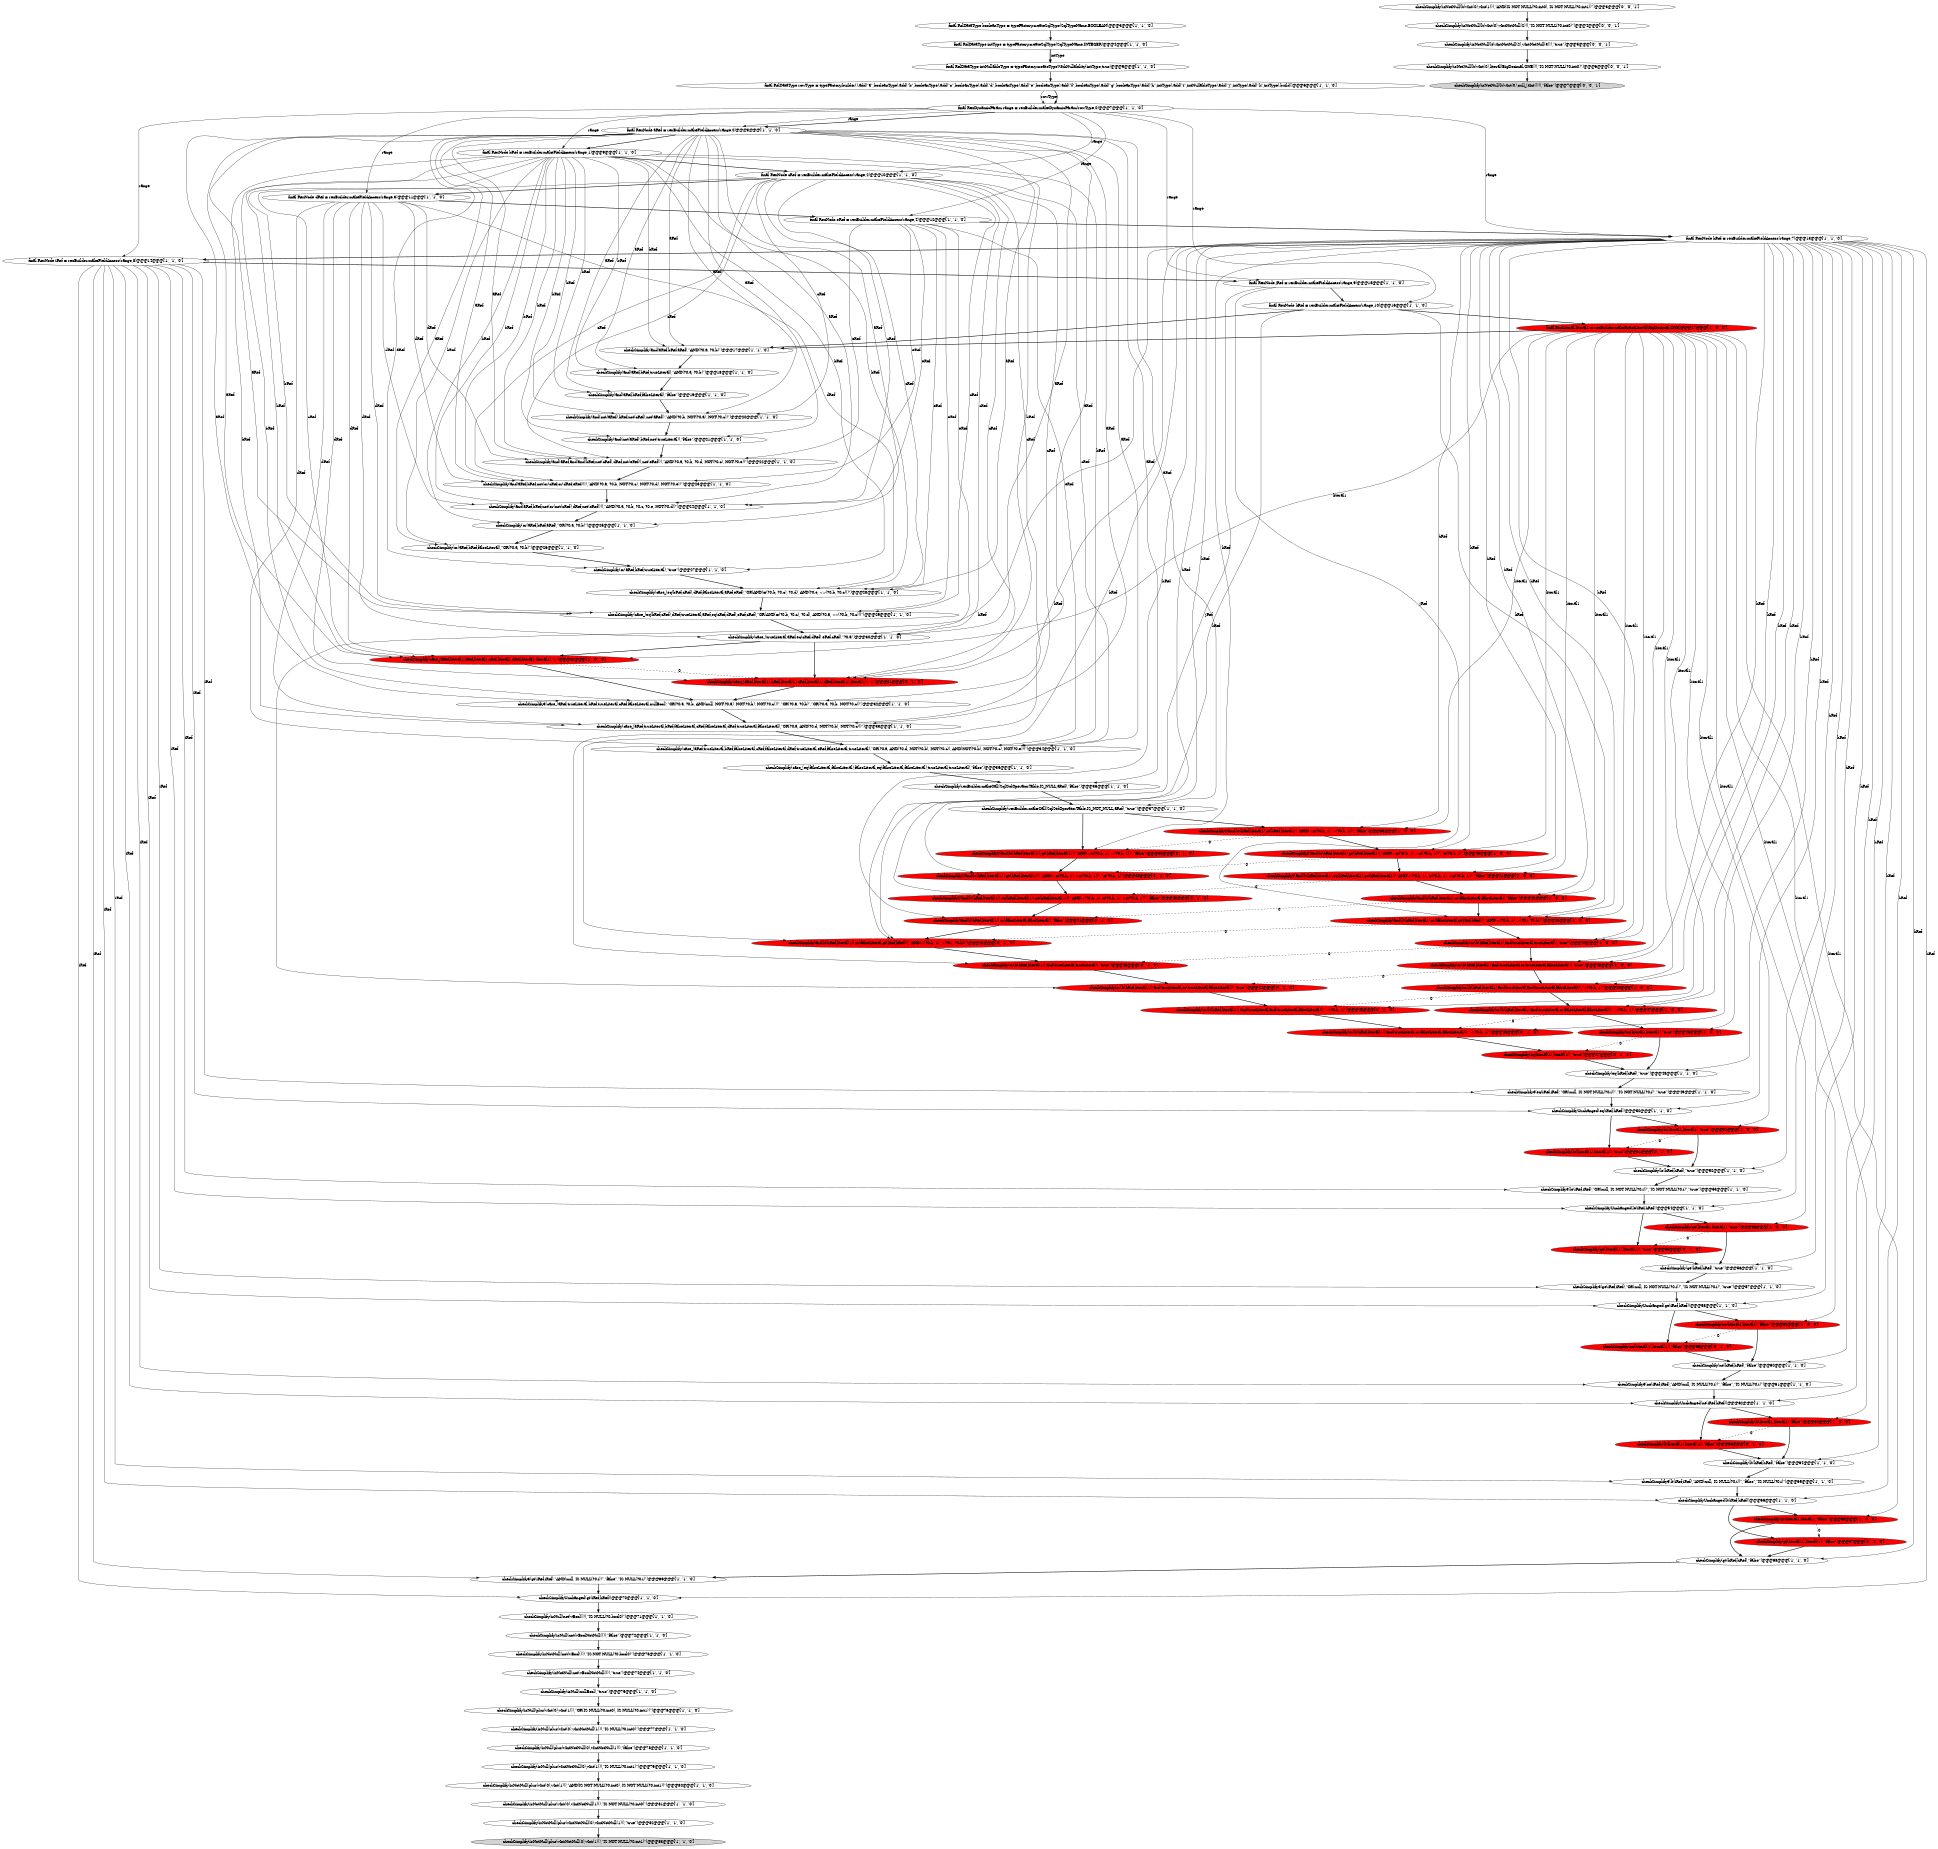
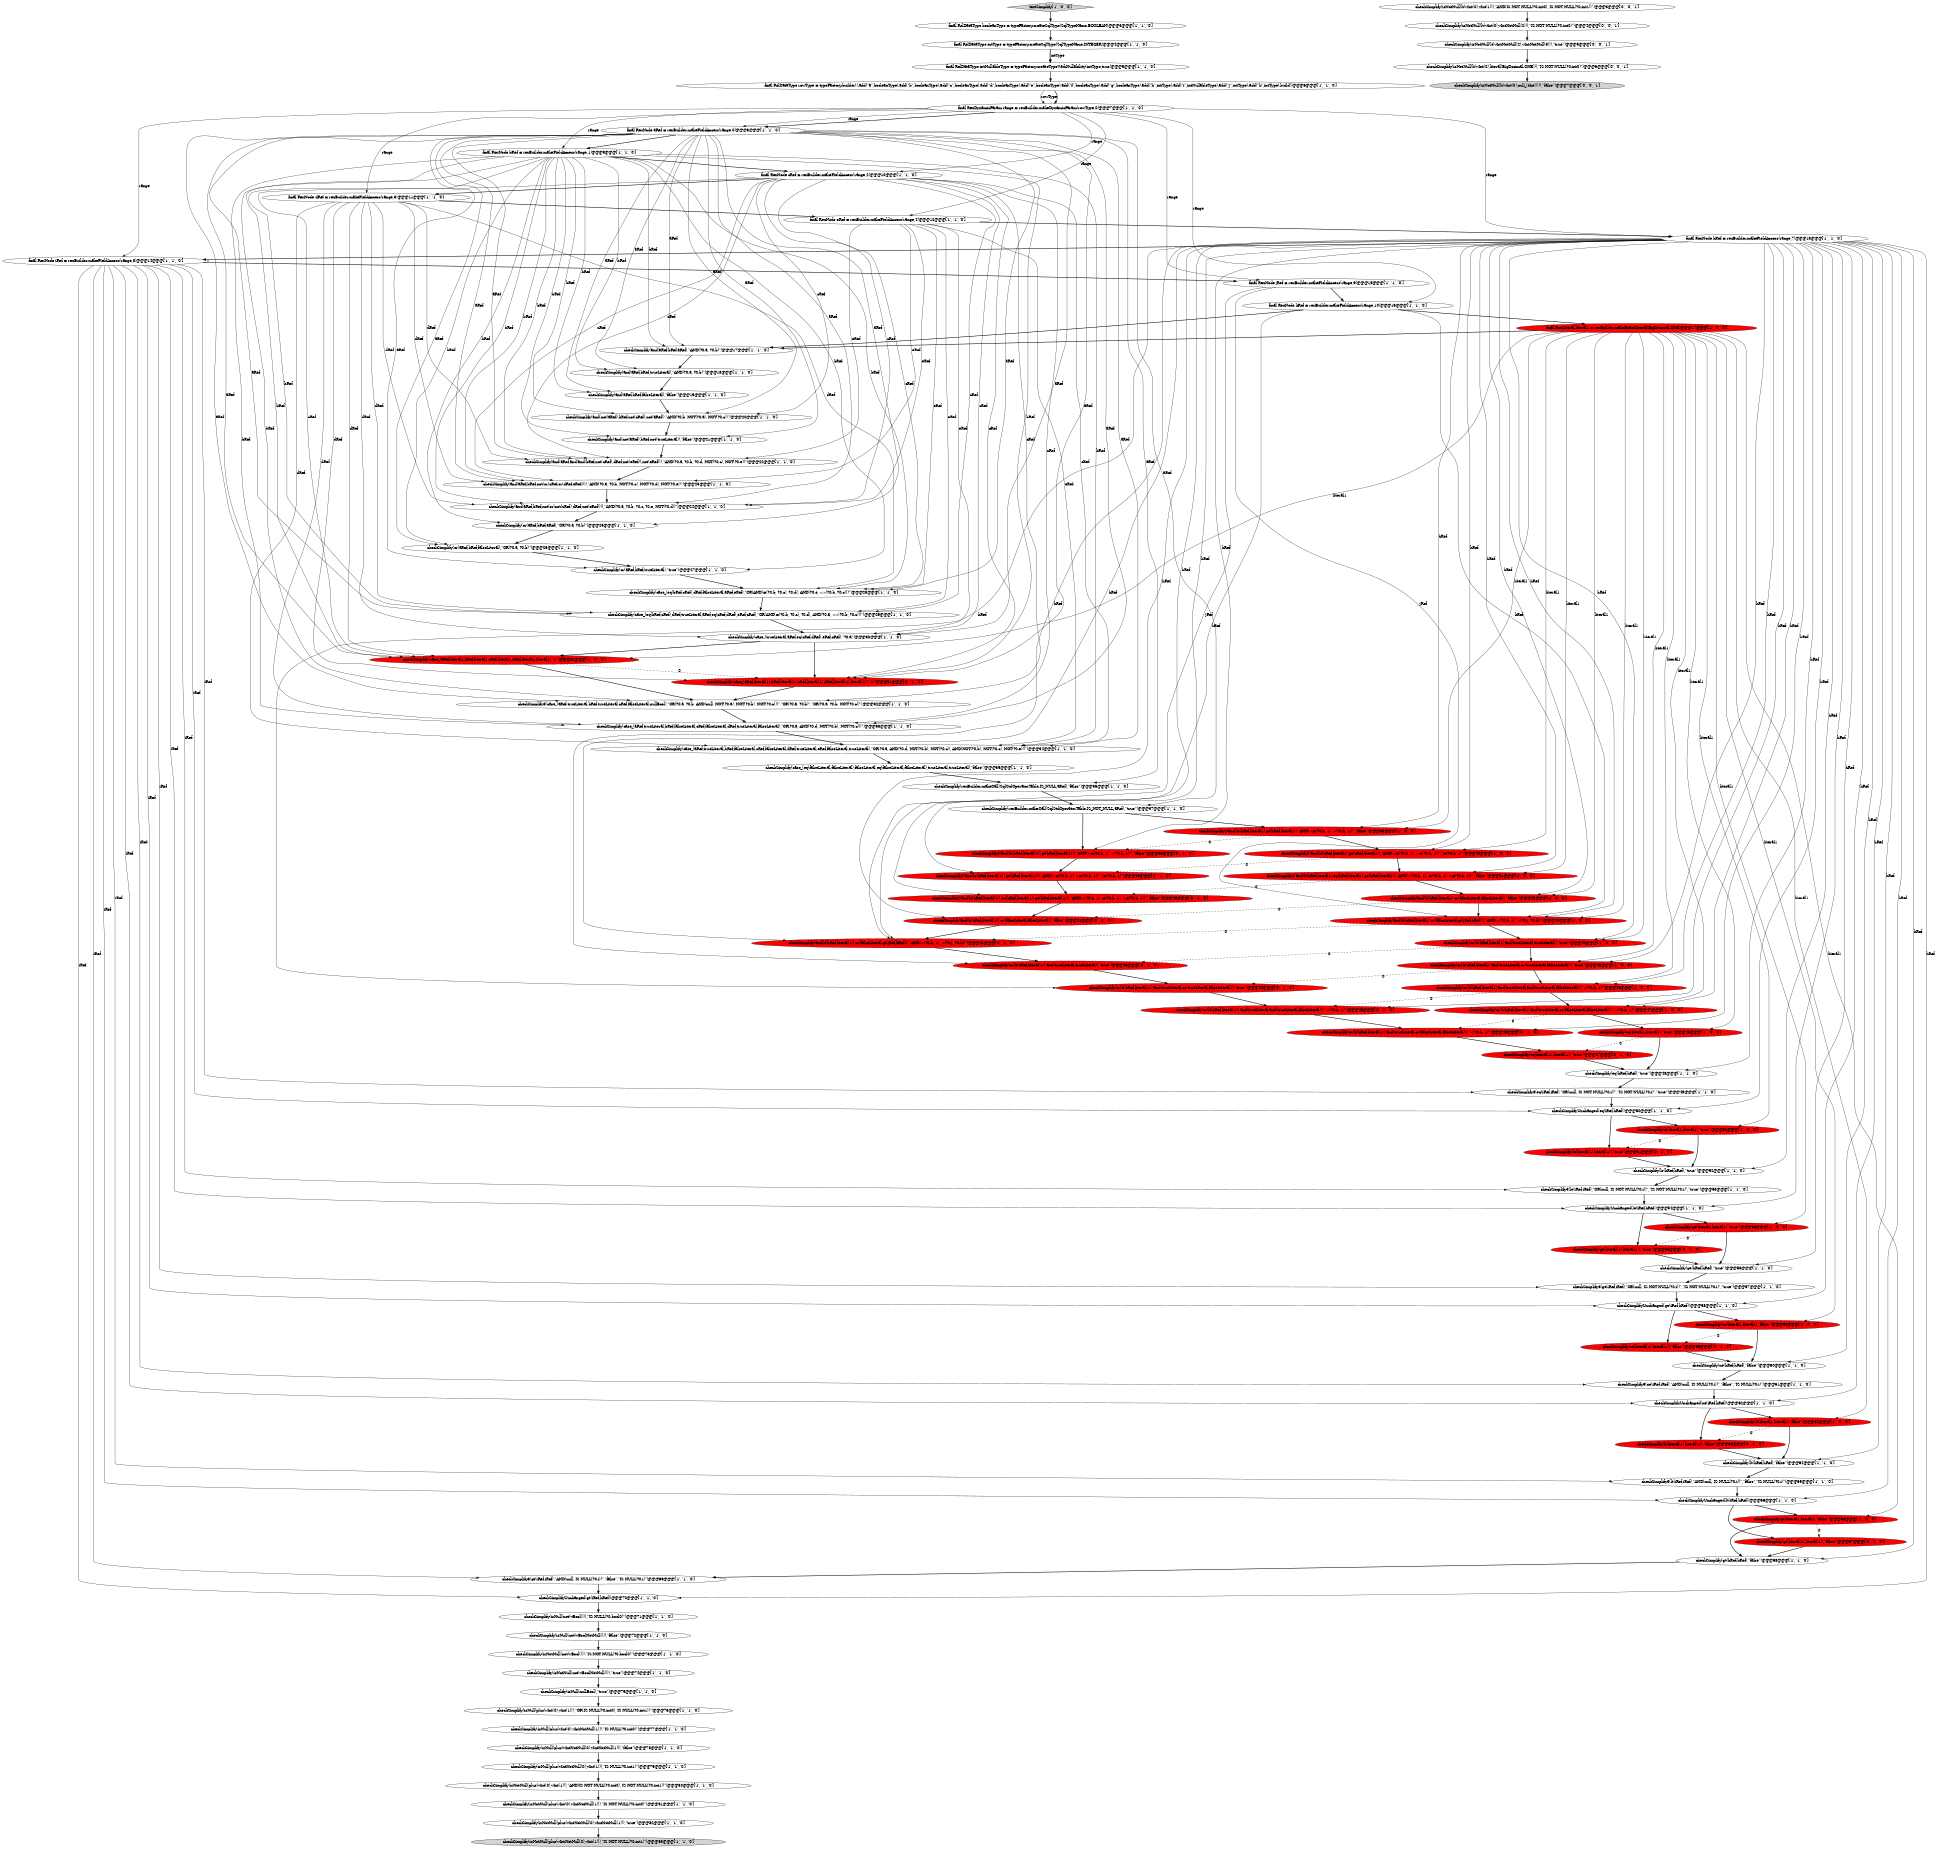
node "testSimplify['1', '0', '0']": added
